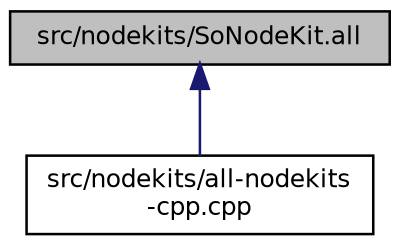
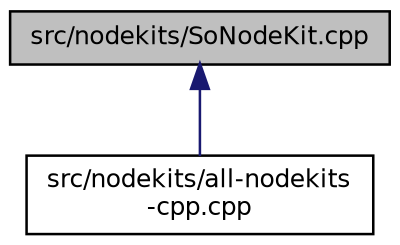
node "src/nodekits/SoNodeKit.all": label "src/nodekits/SoNodeKit.all" -> "src/nodekits/SoNodeKit.cpp"
